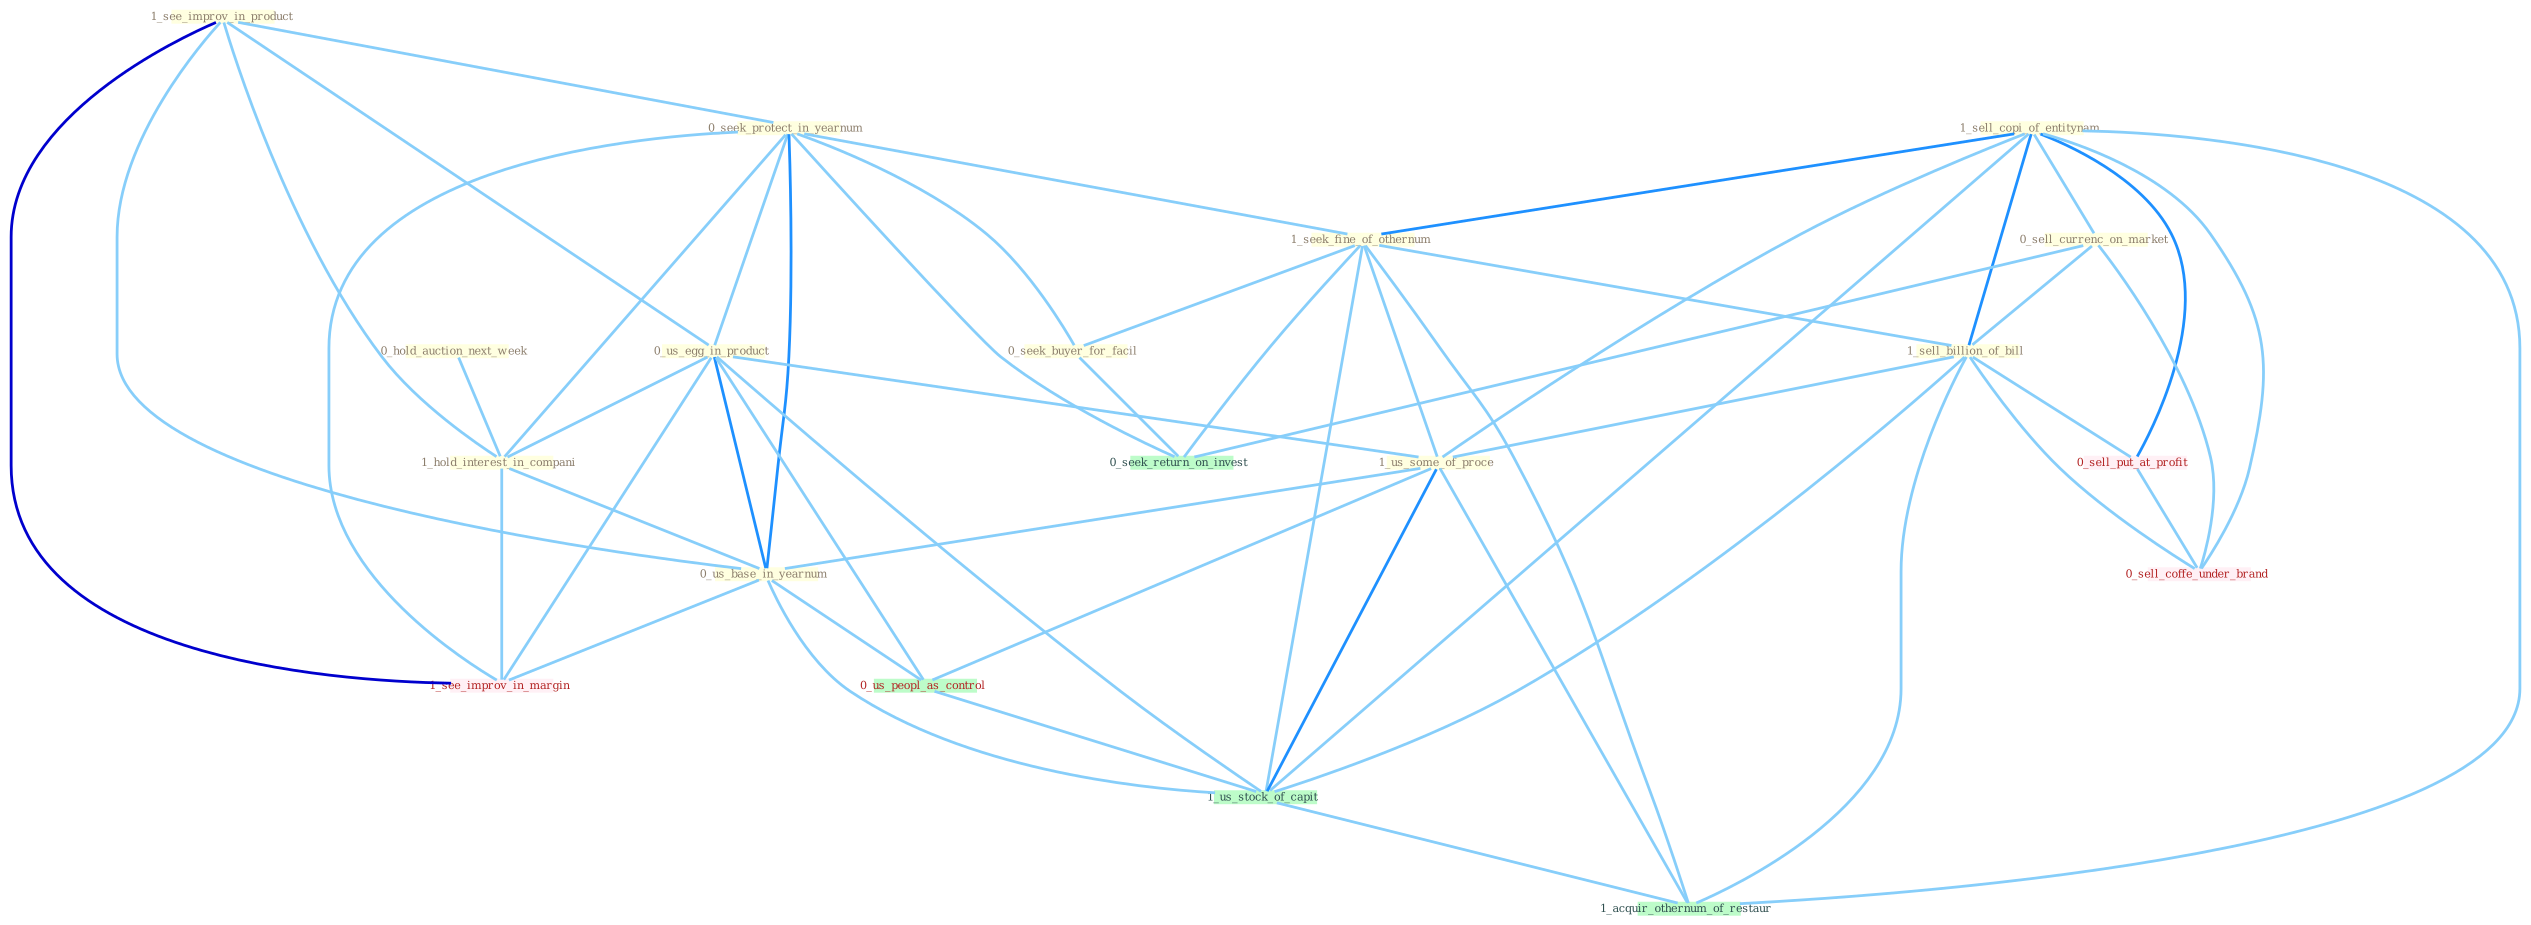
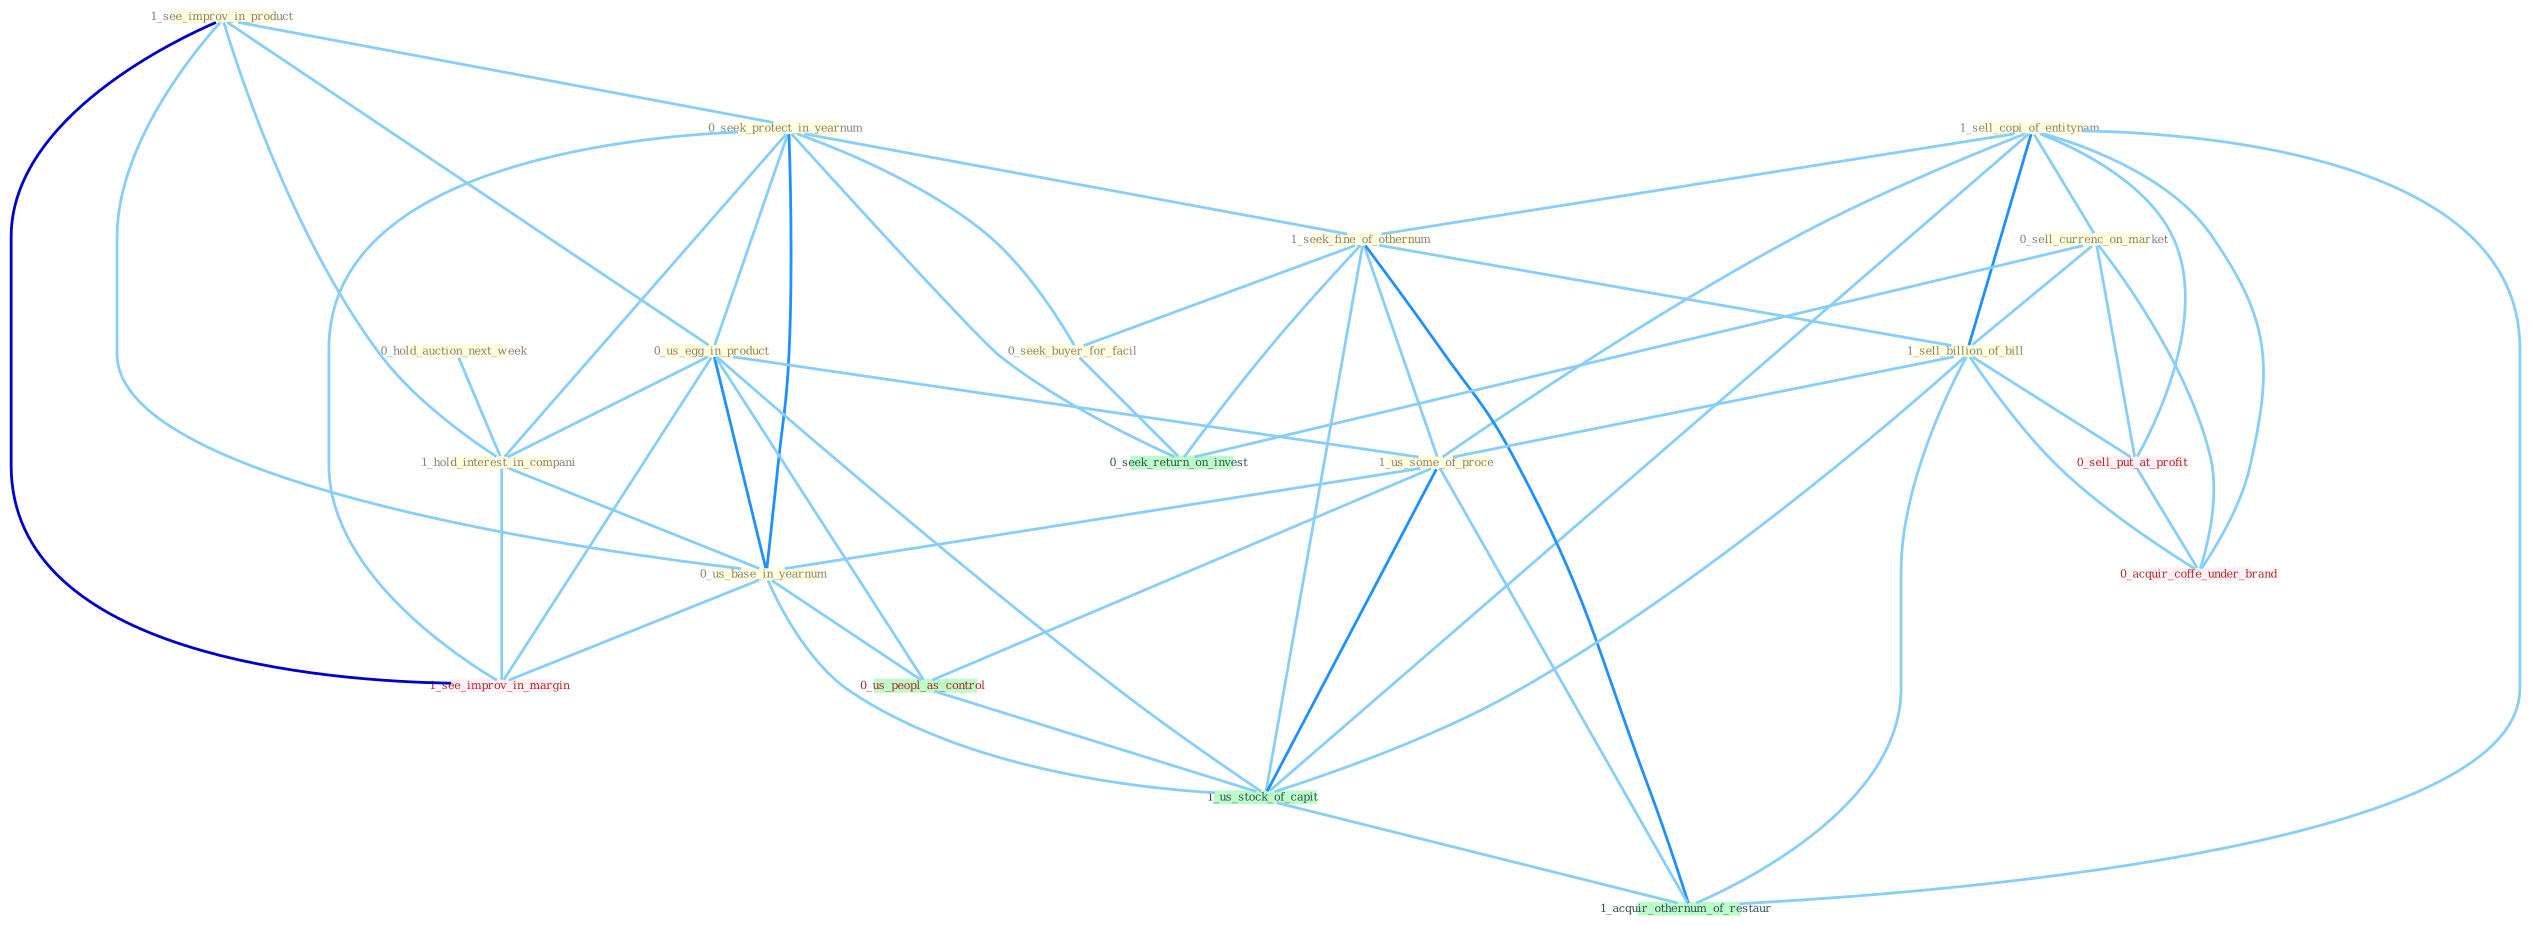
edge "1_sell_copi_of_entitynam" -- "1_seek_fine_of_othernum": color #1e90ff -> #87cefa
edge "1_sell_copi_of_entitynam" -- "0_sell_put_at_profit": color #1e90ff -> #87cefa
edge "0_sell_currenc_on_market" -- "0_sell_put_at_profit": added
edge "1_seek_fine_of_othernum" -- "1_acquir_othernum_of_restaur": color #87cefa -> #1e90ff
node "0_sell_coffe_under_brand": label "0_sell_coffe_under_brand" -> "0_acquir_coffe_under_brand"
